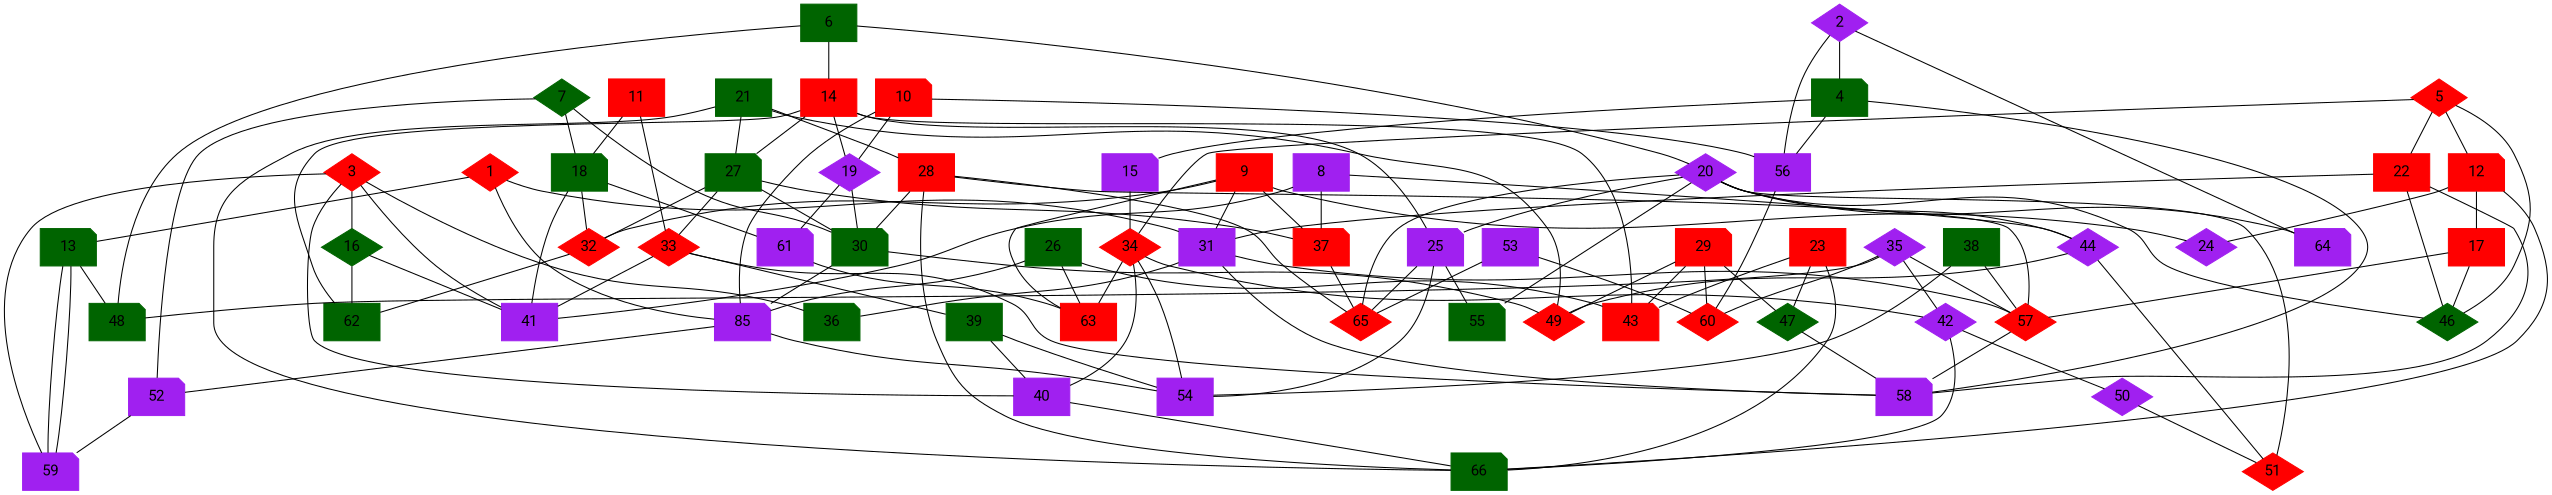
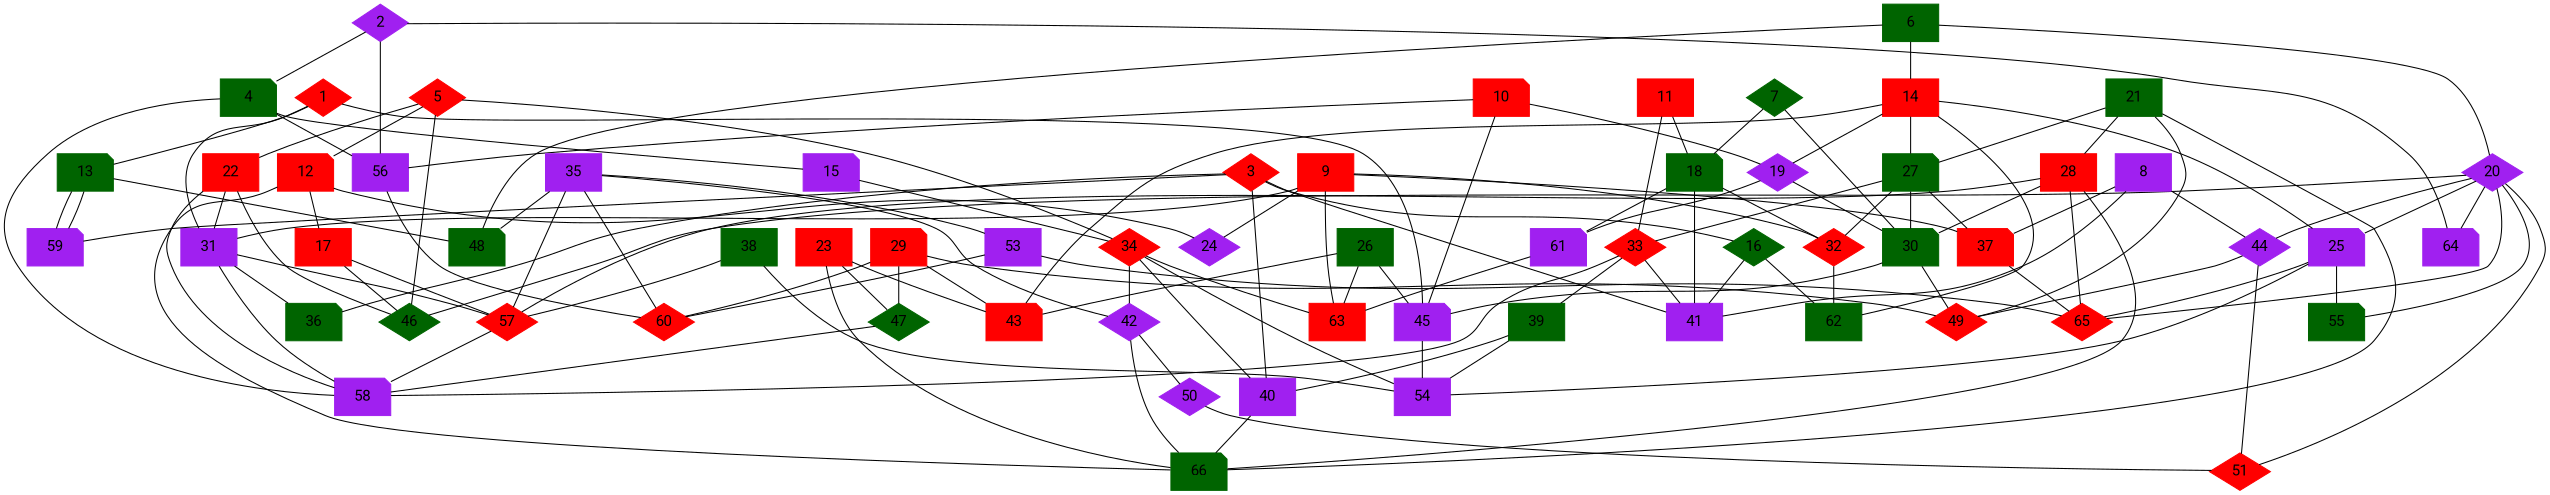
edge "35" -- "53": added
node "35": shape diamond -> box
node "85": label "85" -> "45"
node "52": removed
